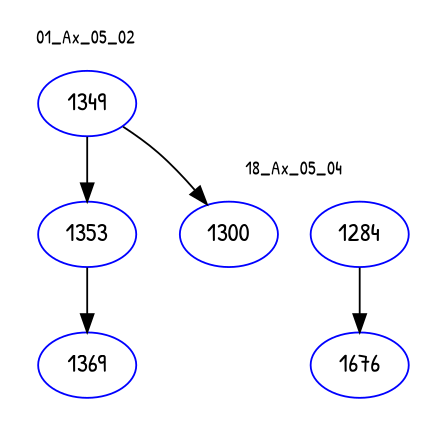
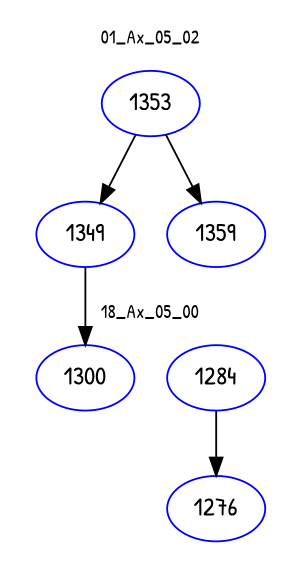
edge "1349" -> "1353": reversed
cluster "18_Ax_05_04": label "18_Ax_05_04" -> "18_Ax_05_00"
node "1369": label "1369" -> "1359"
node "1676": label "1676" -> "1276"
